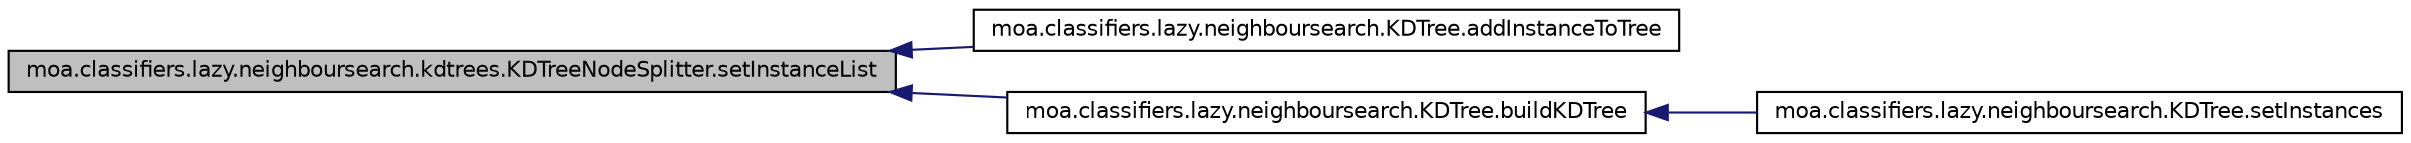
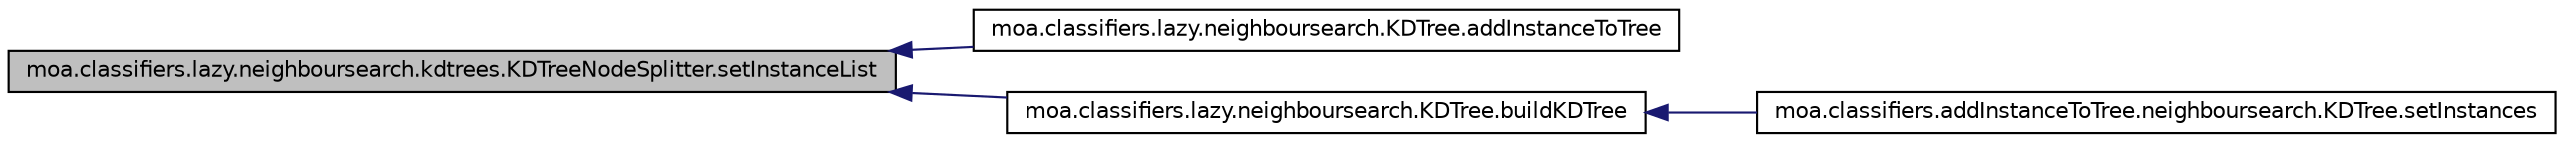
node "moa.classifiers.lazy.neighboursearch.KDTree.setInstances": label "moa.classifiers.lazy.neighboursearch.KDTree.setInstances" -> "moa.classifiers.addInstanceToTree.neighboursearch.KDTree.setInstances"
